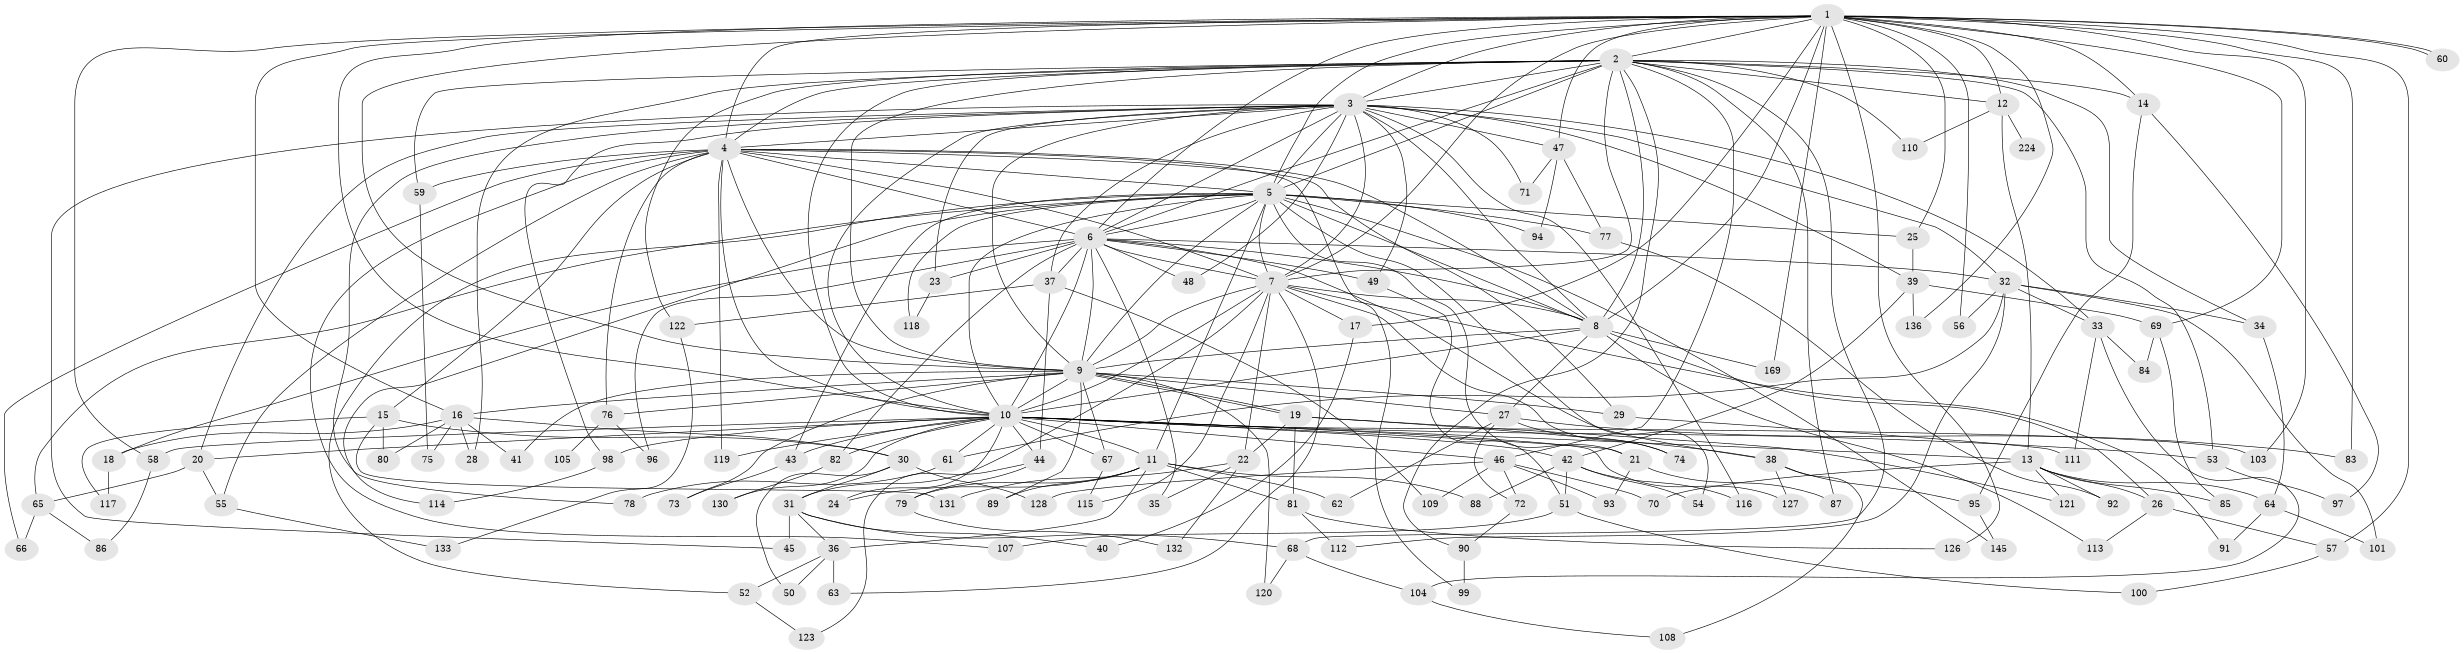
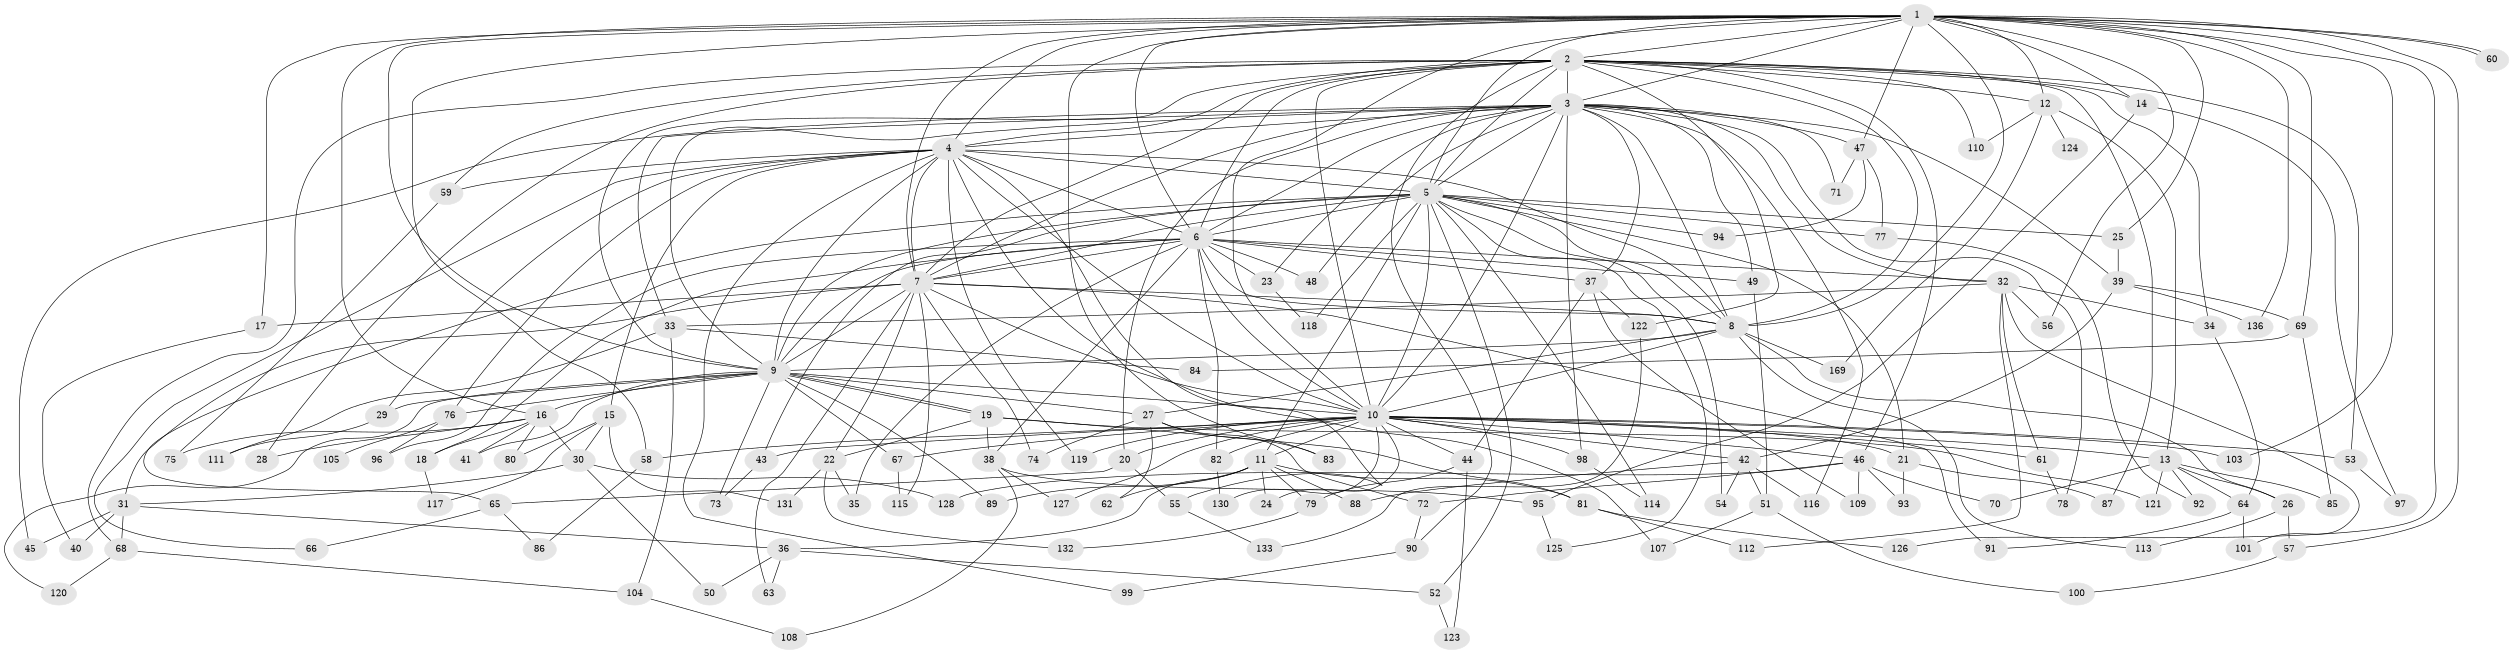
node "224": label "224" -> "124"
edge "1" -- "169": now "12" -- "169"
node "145": label "145" -> "125"
